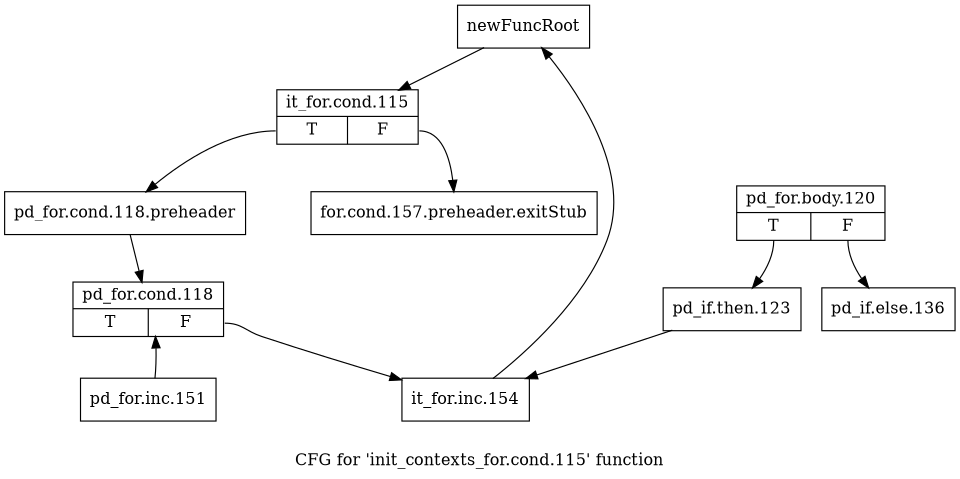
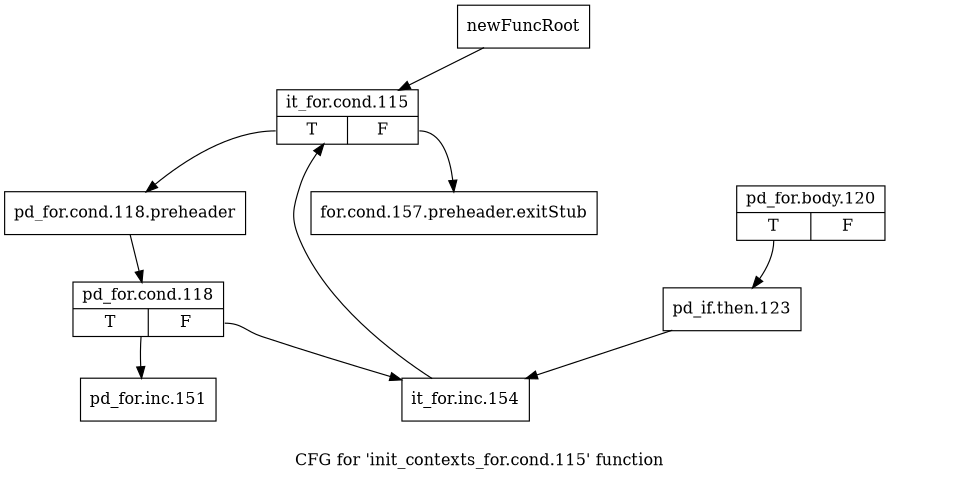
edge "it_for.inc.154" -> "newFuncRoot": now "it_for.inc.154" -> "it_for.cond.115"
node "pd_if.else.136": removed
edge "pd_for.inc.151" -> "pd_for.cond.118": reversed
